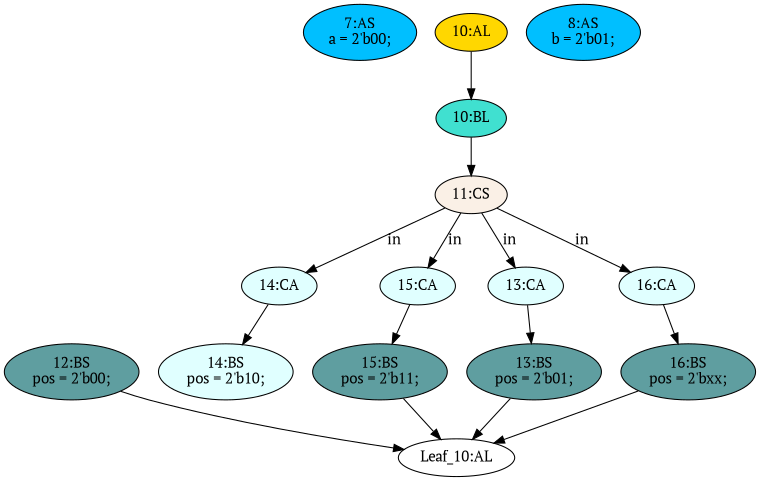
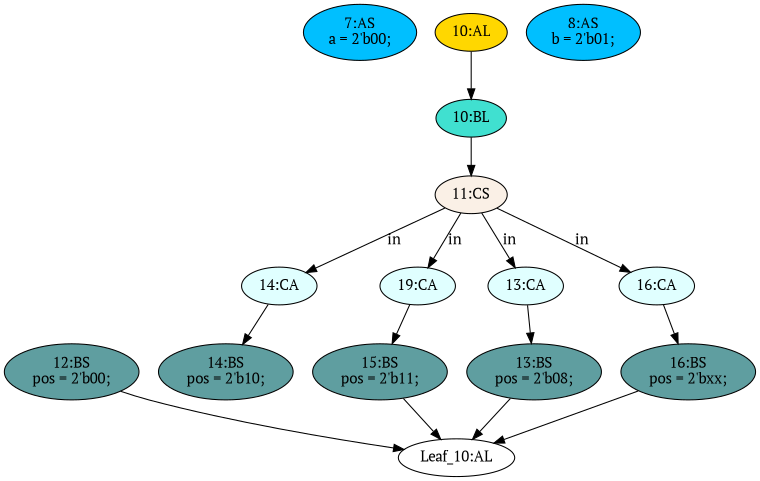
node "15:CA": label "15:CA" -> "19:CA"
node "14:BS pos = 2'b10;": fillcolor lightcyan -> cadetblue
node "13:BS pos = 2'b01;": label "13:BS pos = 2'b01;" -> "13:BS pos = 2'b08;"
